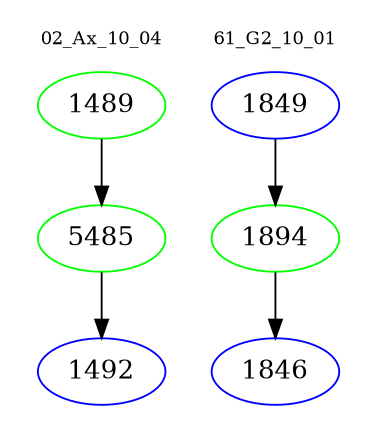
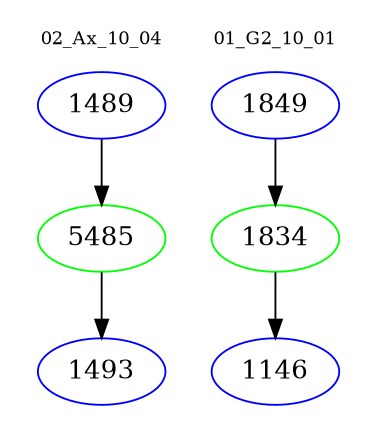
cluster "61_G2_10_01": label "61_G2_10_01" -> "01_G2_10_01"
node "1489": color green -> blue
node "1894": label "1894" -> "1834"
node "1492": label "1492" -> "1493"
node "1846": label "1846" -> "1146"
